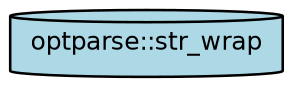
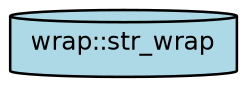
node "optparse::str_wrap": label "optparse::str_wrap" -> "wrap::str_wrap"
